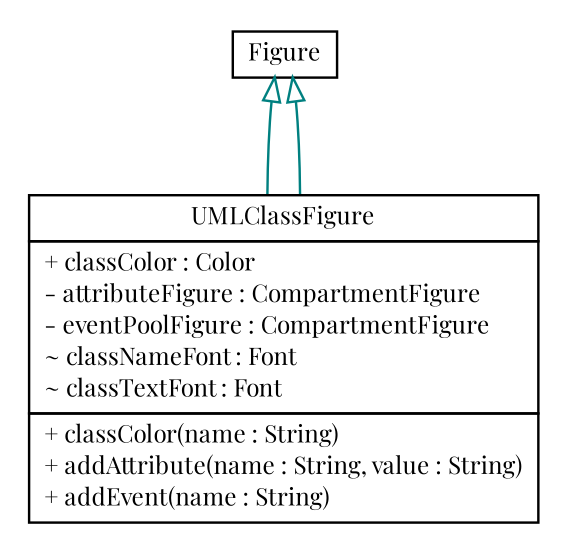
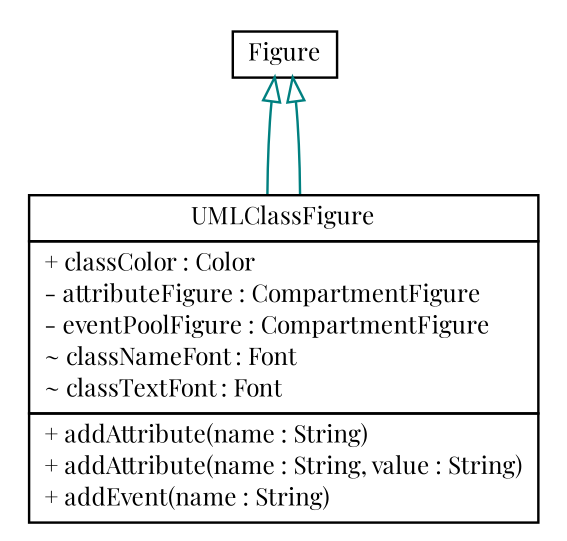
node "UMLClassFigure": text "+ classColor(name : String)" -> "+ addAttribute(name : String)"
